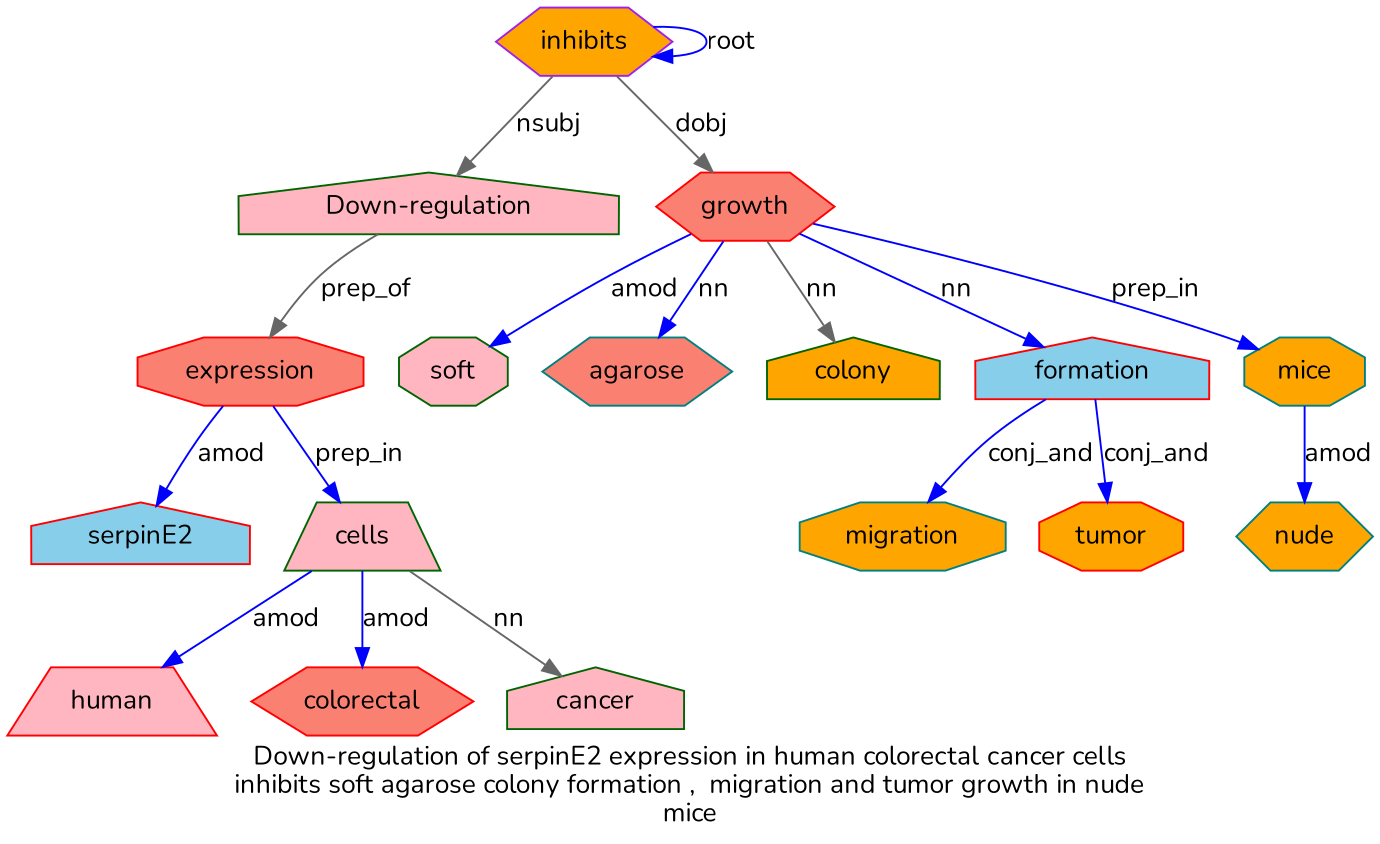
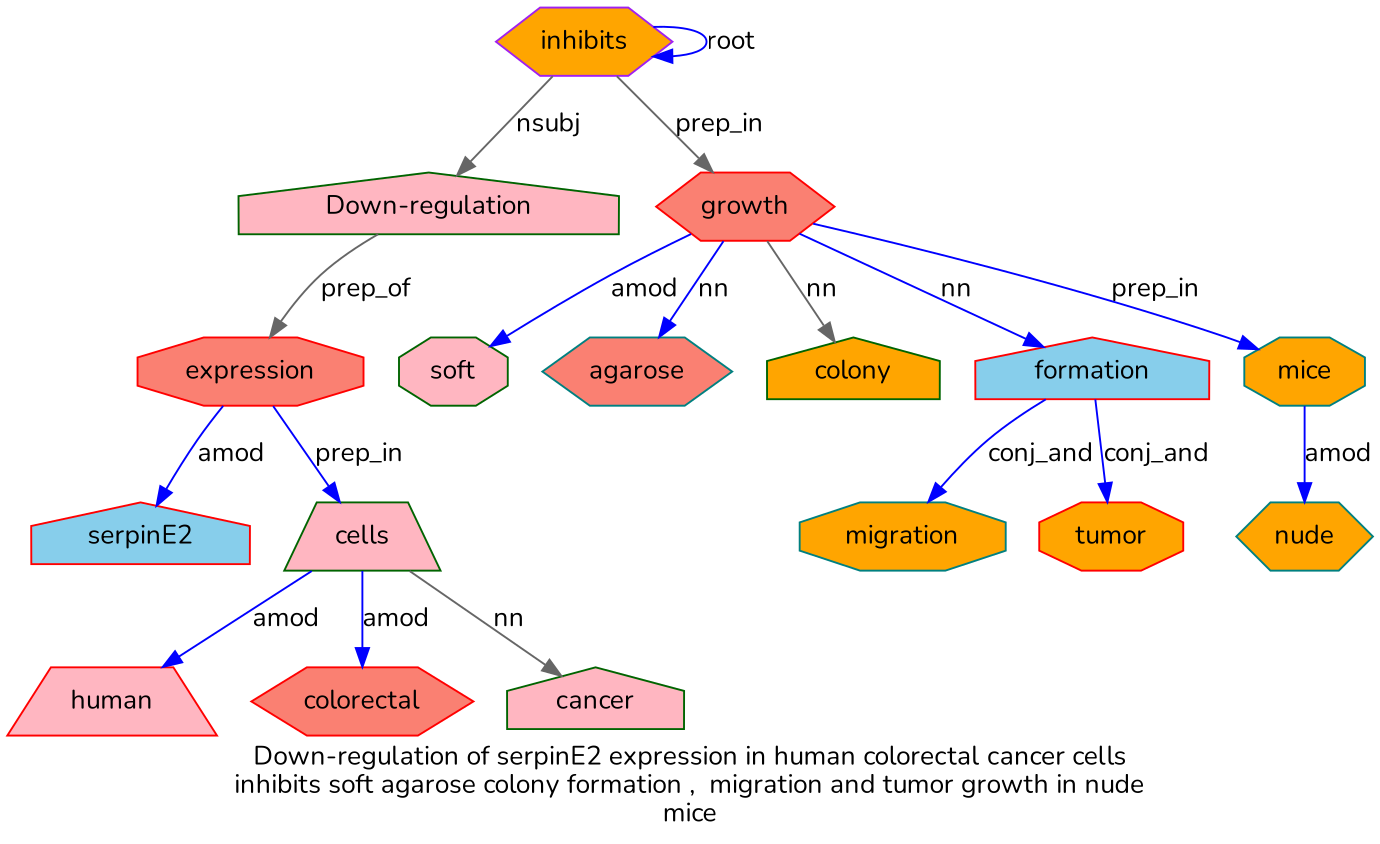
edge "inhibits" -> "growth": label "dobj" -> "prep_in"
